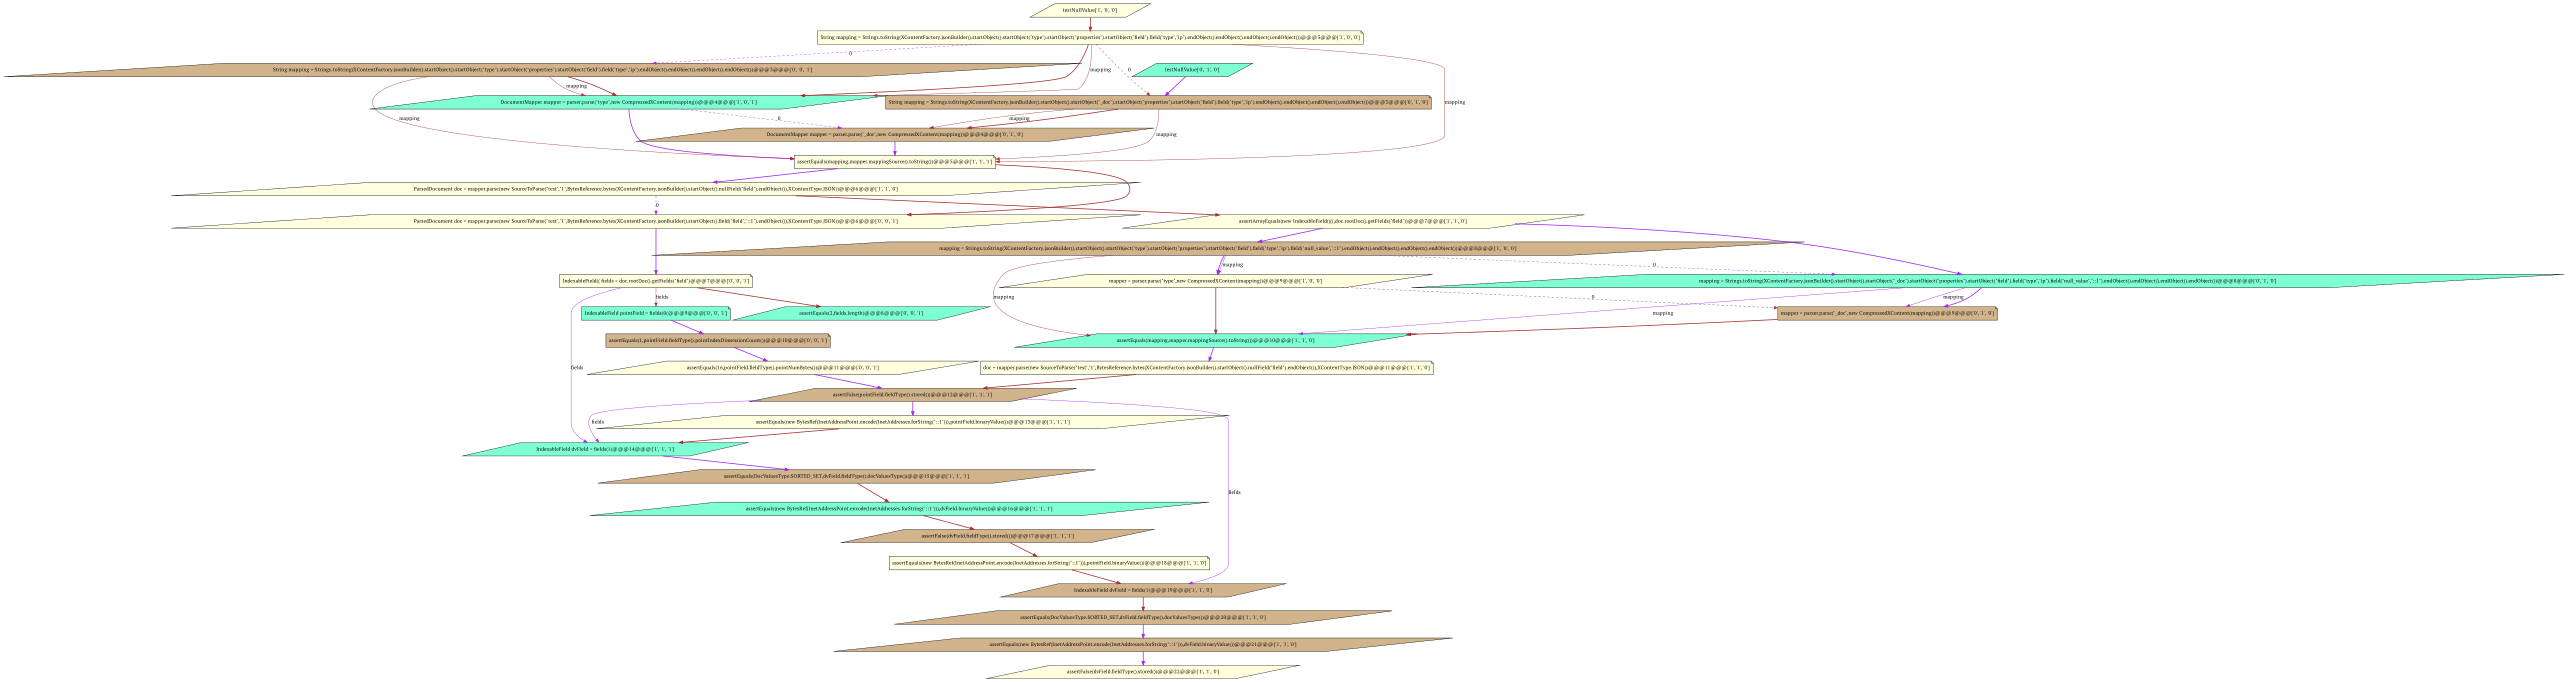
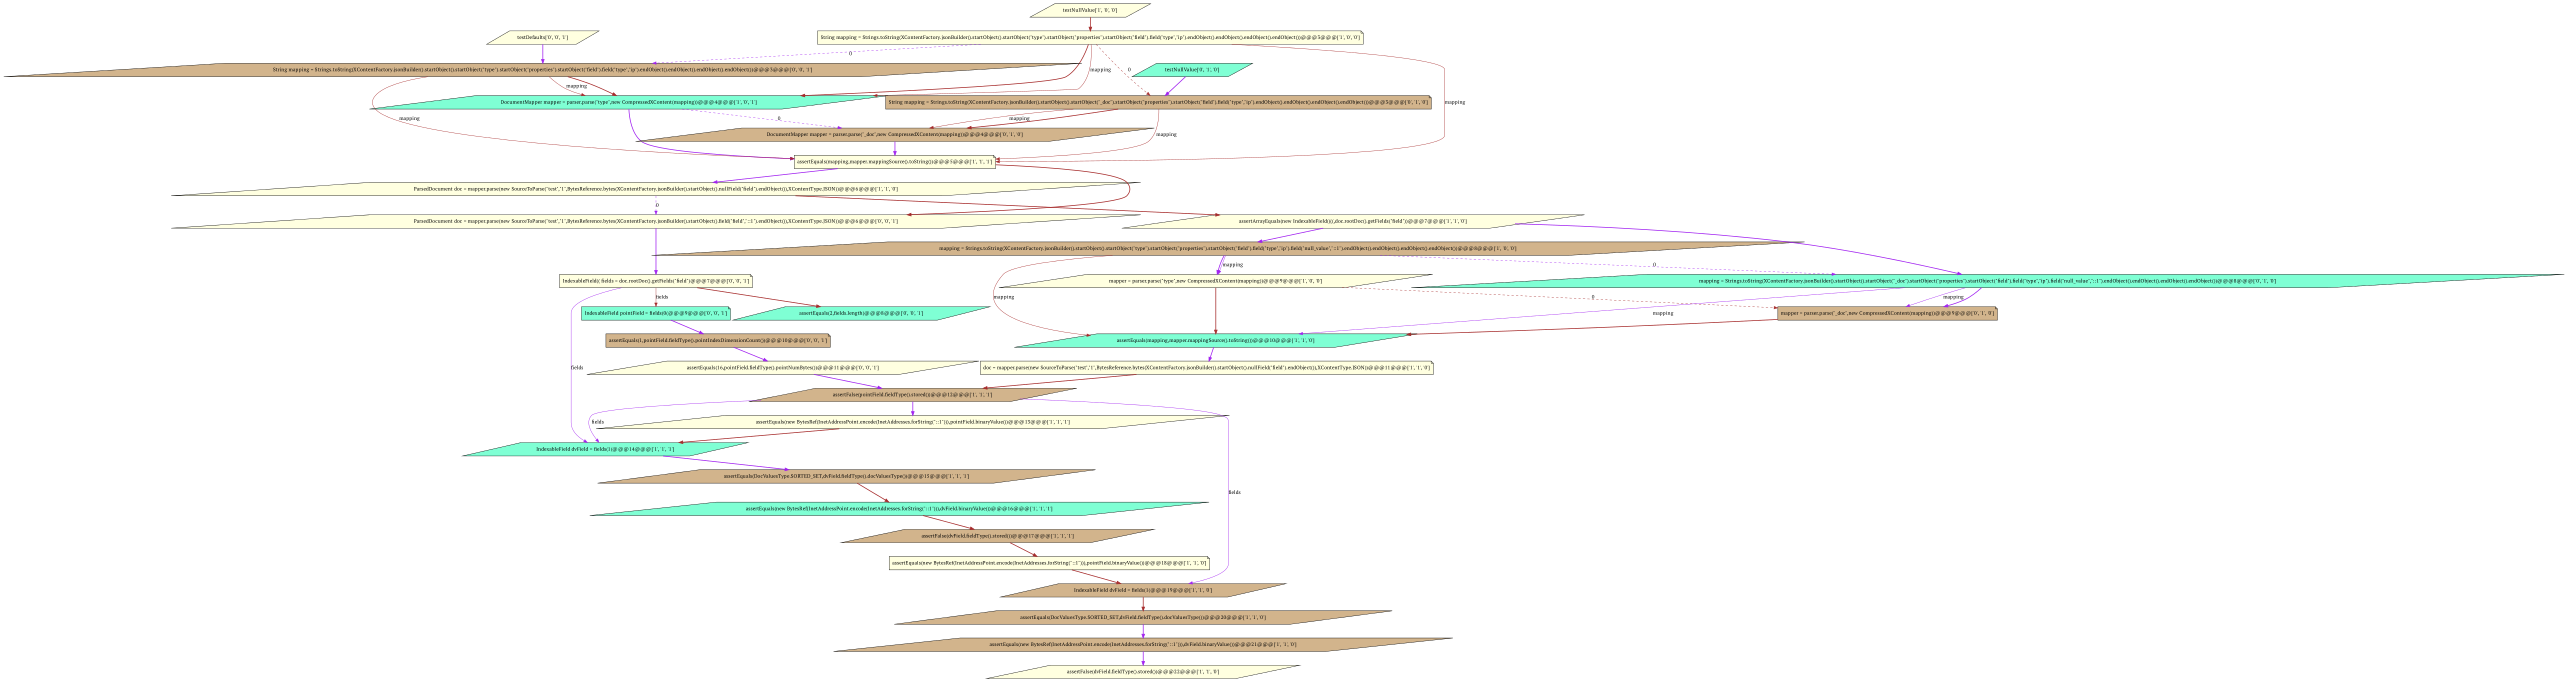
node "testDefaults['0', '0', '1']": added
